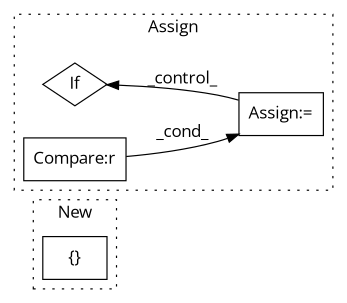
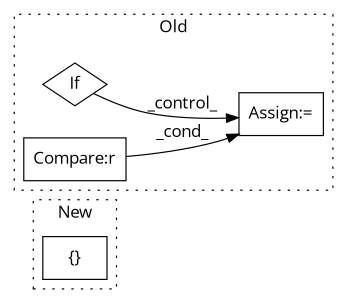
cluster "Assign": label "Assign" -> "Old"
edge "Assign:=" -> "If": reversed
